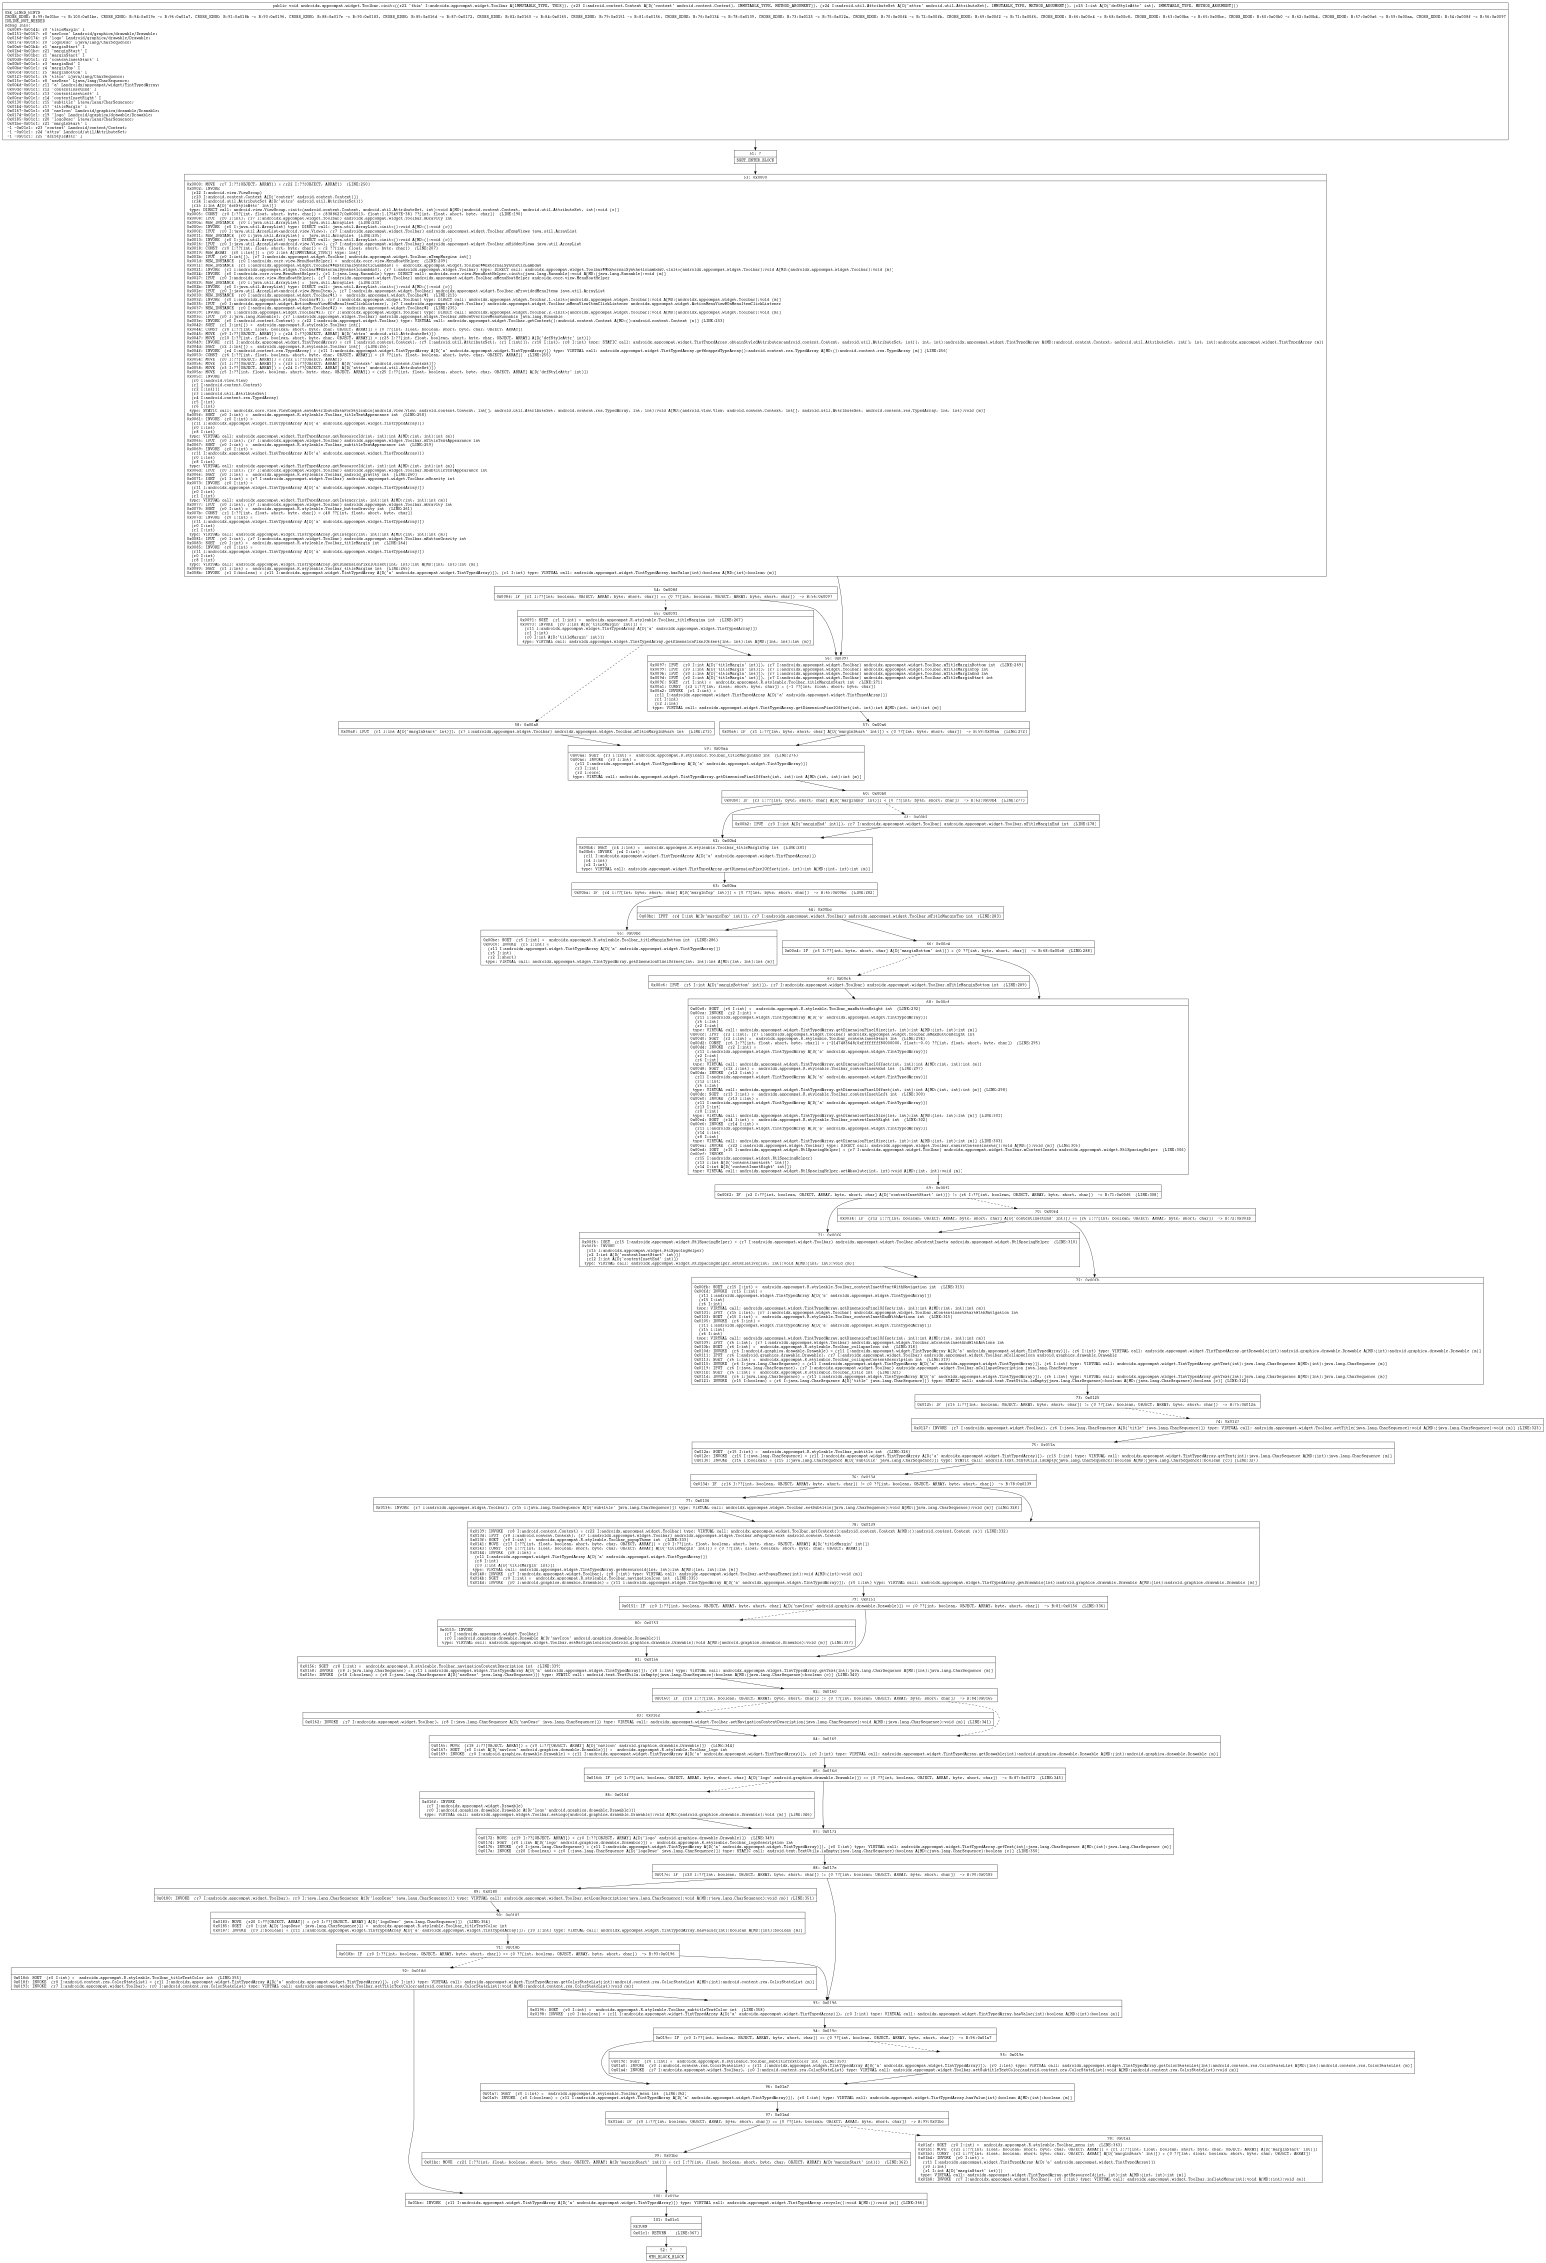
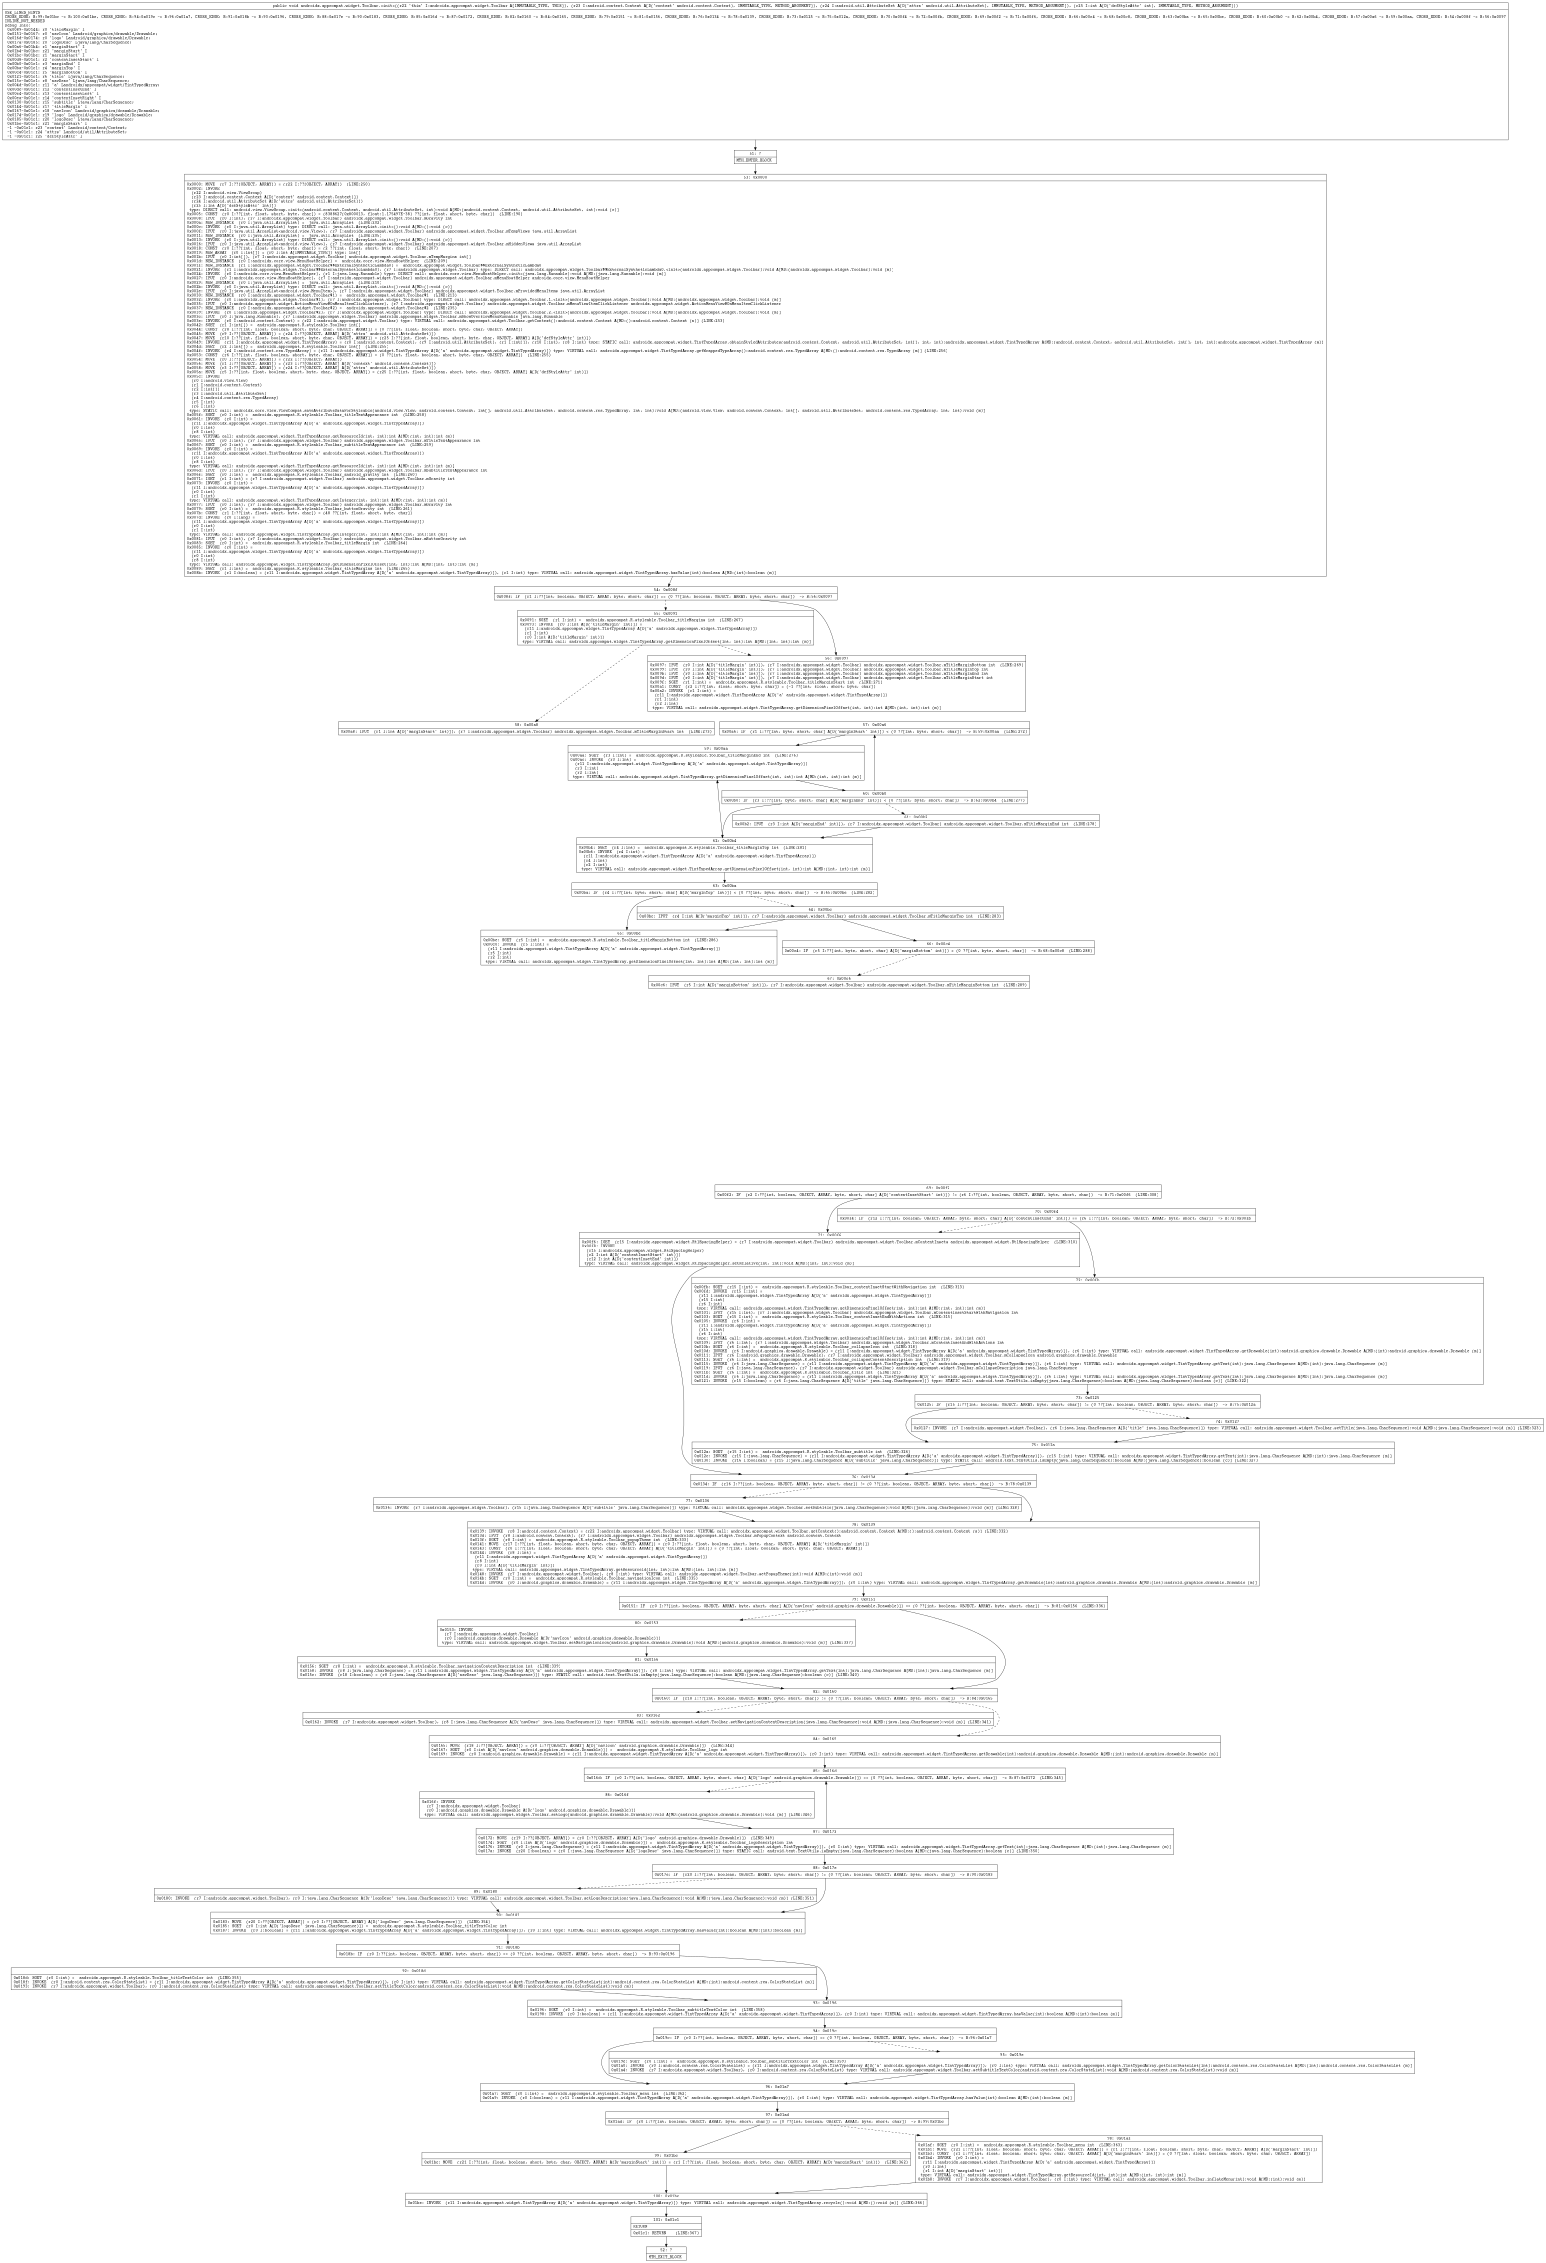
node "51: ?": text "SGET_ENTER_BLOCK" -> "MTH_ENTER_BLOCK"
node "53: 0x0000": text "0x007d: INVOKE  (r0 I:int) =" -> "0x007d: INVOKE  (r0 I:lang) ="
edge "53: 0x0000" -> "56: 0x0097": now "53: 0x0000" -> "54: 0x008f"
edge "55: 0x0091" -> "56: 0x0097": style solid -> dashed
edge "56: 0x0097" -> "57: 0x00a6": now "60: 0x00b0" -> "57: 0x00a6"
edge "58: 0x00a8" -> "59: 0x00aa": now "62: 0x00b4" -> "59: 0x00aa"
node "59: 0x00aa": text "(r2 I:core)" -> "(r2 I:int)"
edge "63: 0x00ba" -> "64: 0x00bc": added
node "65: 0x00be": text "(r2 I:short)" -> "(r2 I:int)"
node "68: 0x00c8": removed
edge "69: 0x00f2" -> "70: 0x00f4": removed
edge "70: 0x00f4" -> "71: 0x00f6": style solid -> dashed
edge "71: 0x00f6" -> "72: 0x00fb": now "71: 0x00f6" -> "76: 0x0134"
edge "73: 0x0125" -> "75: 0x012a": added
edge "76: 0x0134" -> "77: 0x0136": style solid -> dashed
edge "79: 0x0151" -> "81: 0x0156": now "79: 0x0151" -> "82: 0x0160"
edge "83: 0x0162" -> "84: 0x0165": removed
edge "85: 0x016d" -> "87: 0x0172": reversed
node "86: 0x016f": text "(r7 I:androidx.appcompat.widget.Drawable)" -> "(r7 I:androidx.appcompat.widget.Toolbar)"
edge "88: 0x017e" -> "89: 0x0180": style solid -> dashed
edge "88: 0x017e" -> "93: 0x0196": now "88: 0x017e" -> "90: 0x0183"
edge "91: 0x018b" -> "92: 0x018d": removed
edge "92: 0x018d" -> "100: 0x01be": now "98: 0x01af" -> "100: 0x01be"
node "52: ?": text "MTH_BLOCK_BLOCK" -> "MTH_EXIT_BLOCK"
